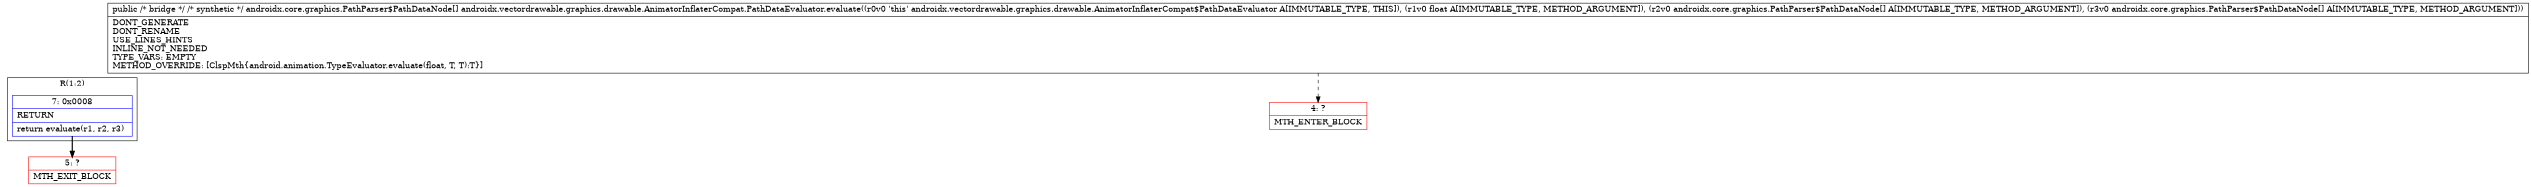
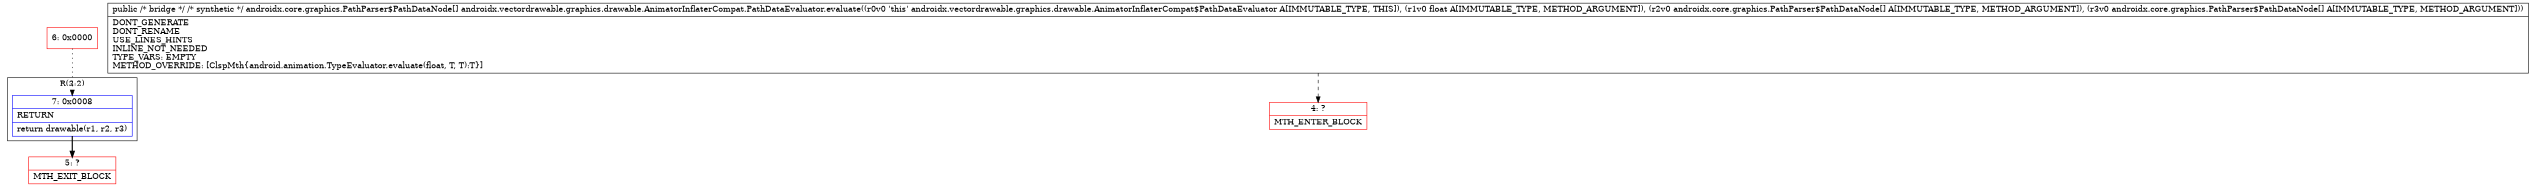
node "6: 0x0000": added
cluster "R(1:2)": label "R(1:2)" -> "R(3:2)"
node "7: 0x0008": text "return evaluate(r1, r2, r3)" -> "return drawable(r1, r2, r3)"
